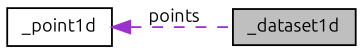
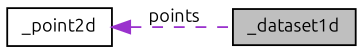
node "_point1d": label "_point1d" -> "_point2d"
